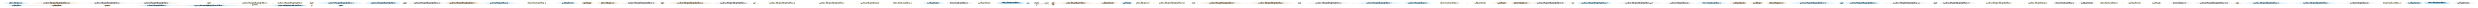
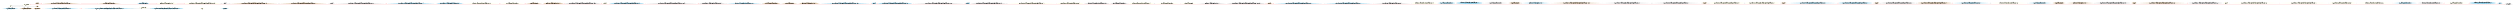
node "$r42 = new java.lang.StringBuilder": added
